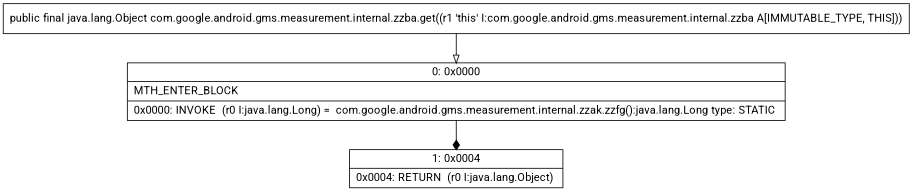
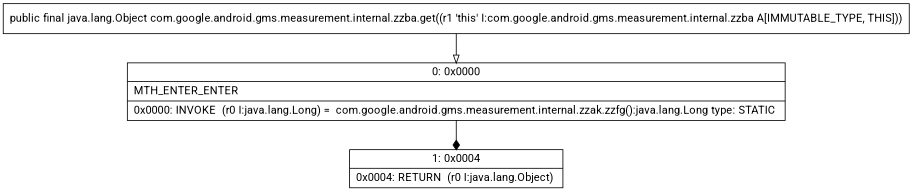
node "0: 0x0000": text "MTH_ENTER_BLOCK" -> "MTH_ENTER_ENTER"
